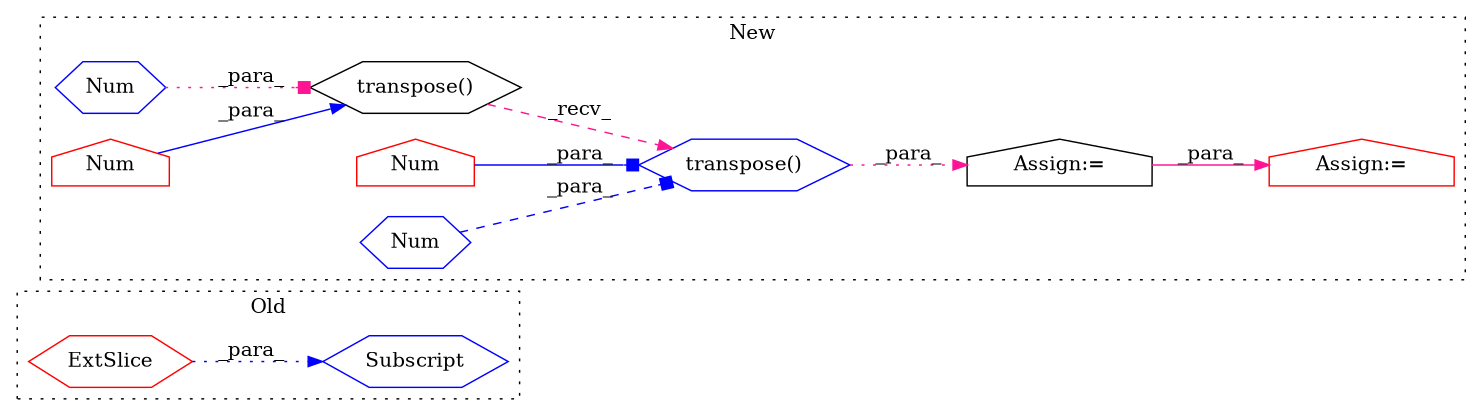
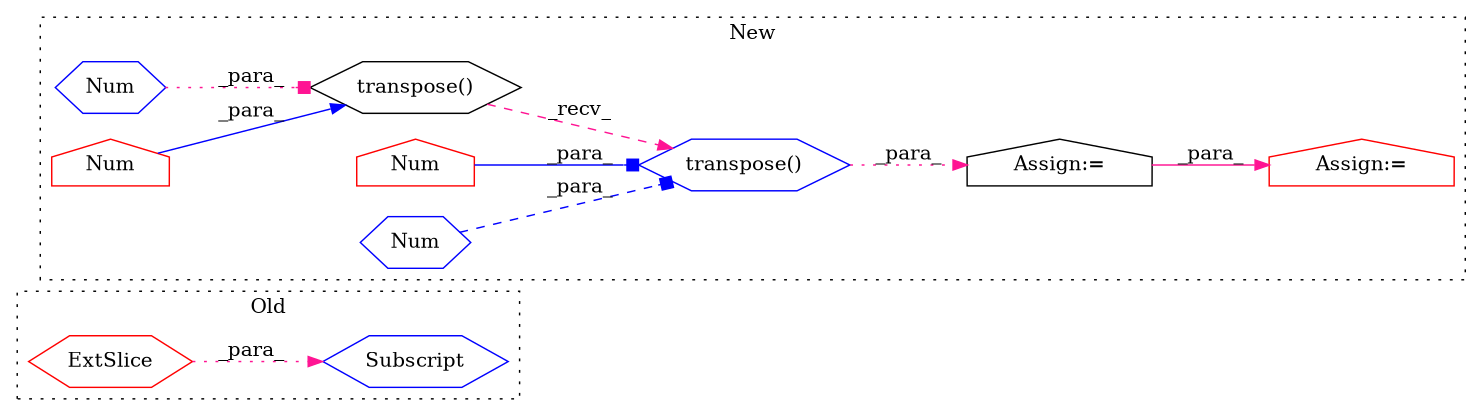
edge "ExtSlice" -> "Subscript": color blue -> deeppink
